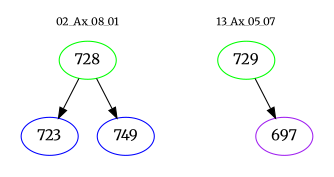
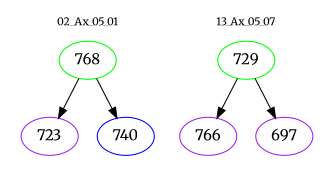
cluster "02_Ax_08_01": label "02_Ax_08_01" -> "02_Ax_05_01"
node "728": label "728" -> "768"
node "723": color blue -> purple
node "749": label "749" -> "740"
node "766": added
